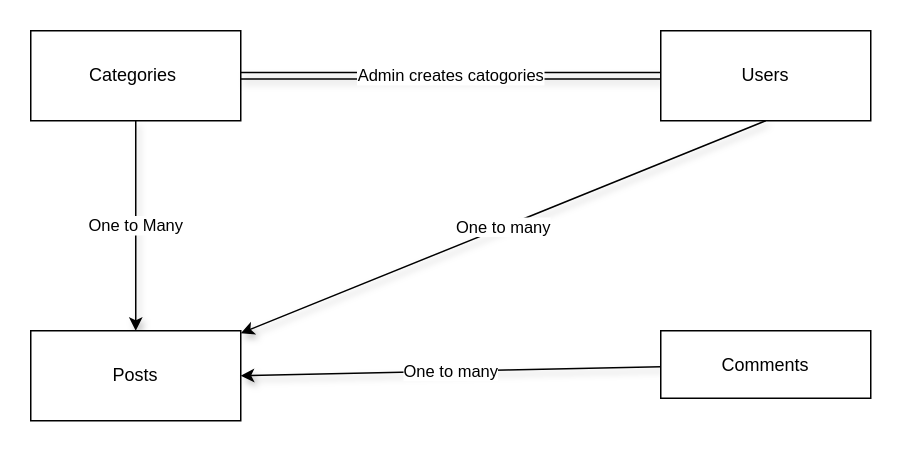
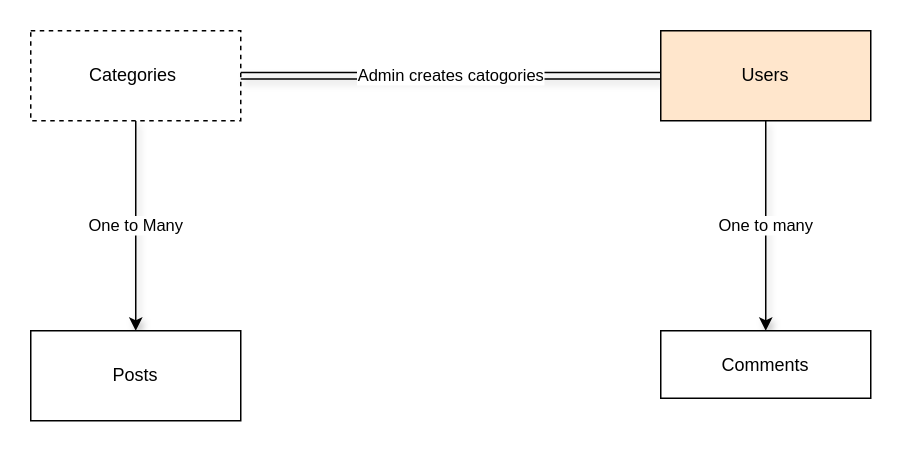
node "Categories": style solid -> dashed
node "Users": fillcolor #ffffff -> #ffe6cc
edge "Users" -> "Posts": now "Users" -> "Comments"
edge "Comments" -> "Posts": removed, label "One to many"
